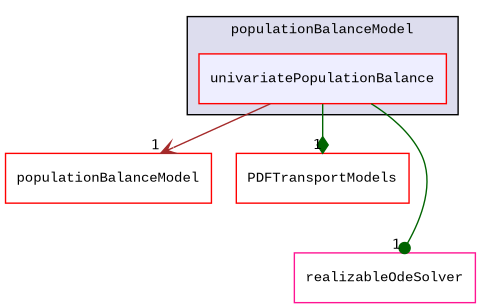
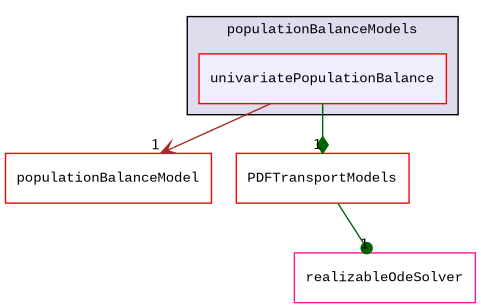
cluster "populationBalanceModel": label "populationBalanceModel" -> "populationBalanceModels"
edge "univariatePopulationBalance" -> "realizableOdeSolver": now "PDFTransportModels" -> "realizableOdeSolver"
